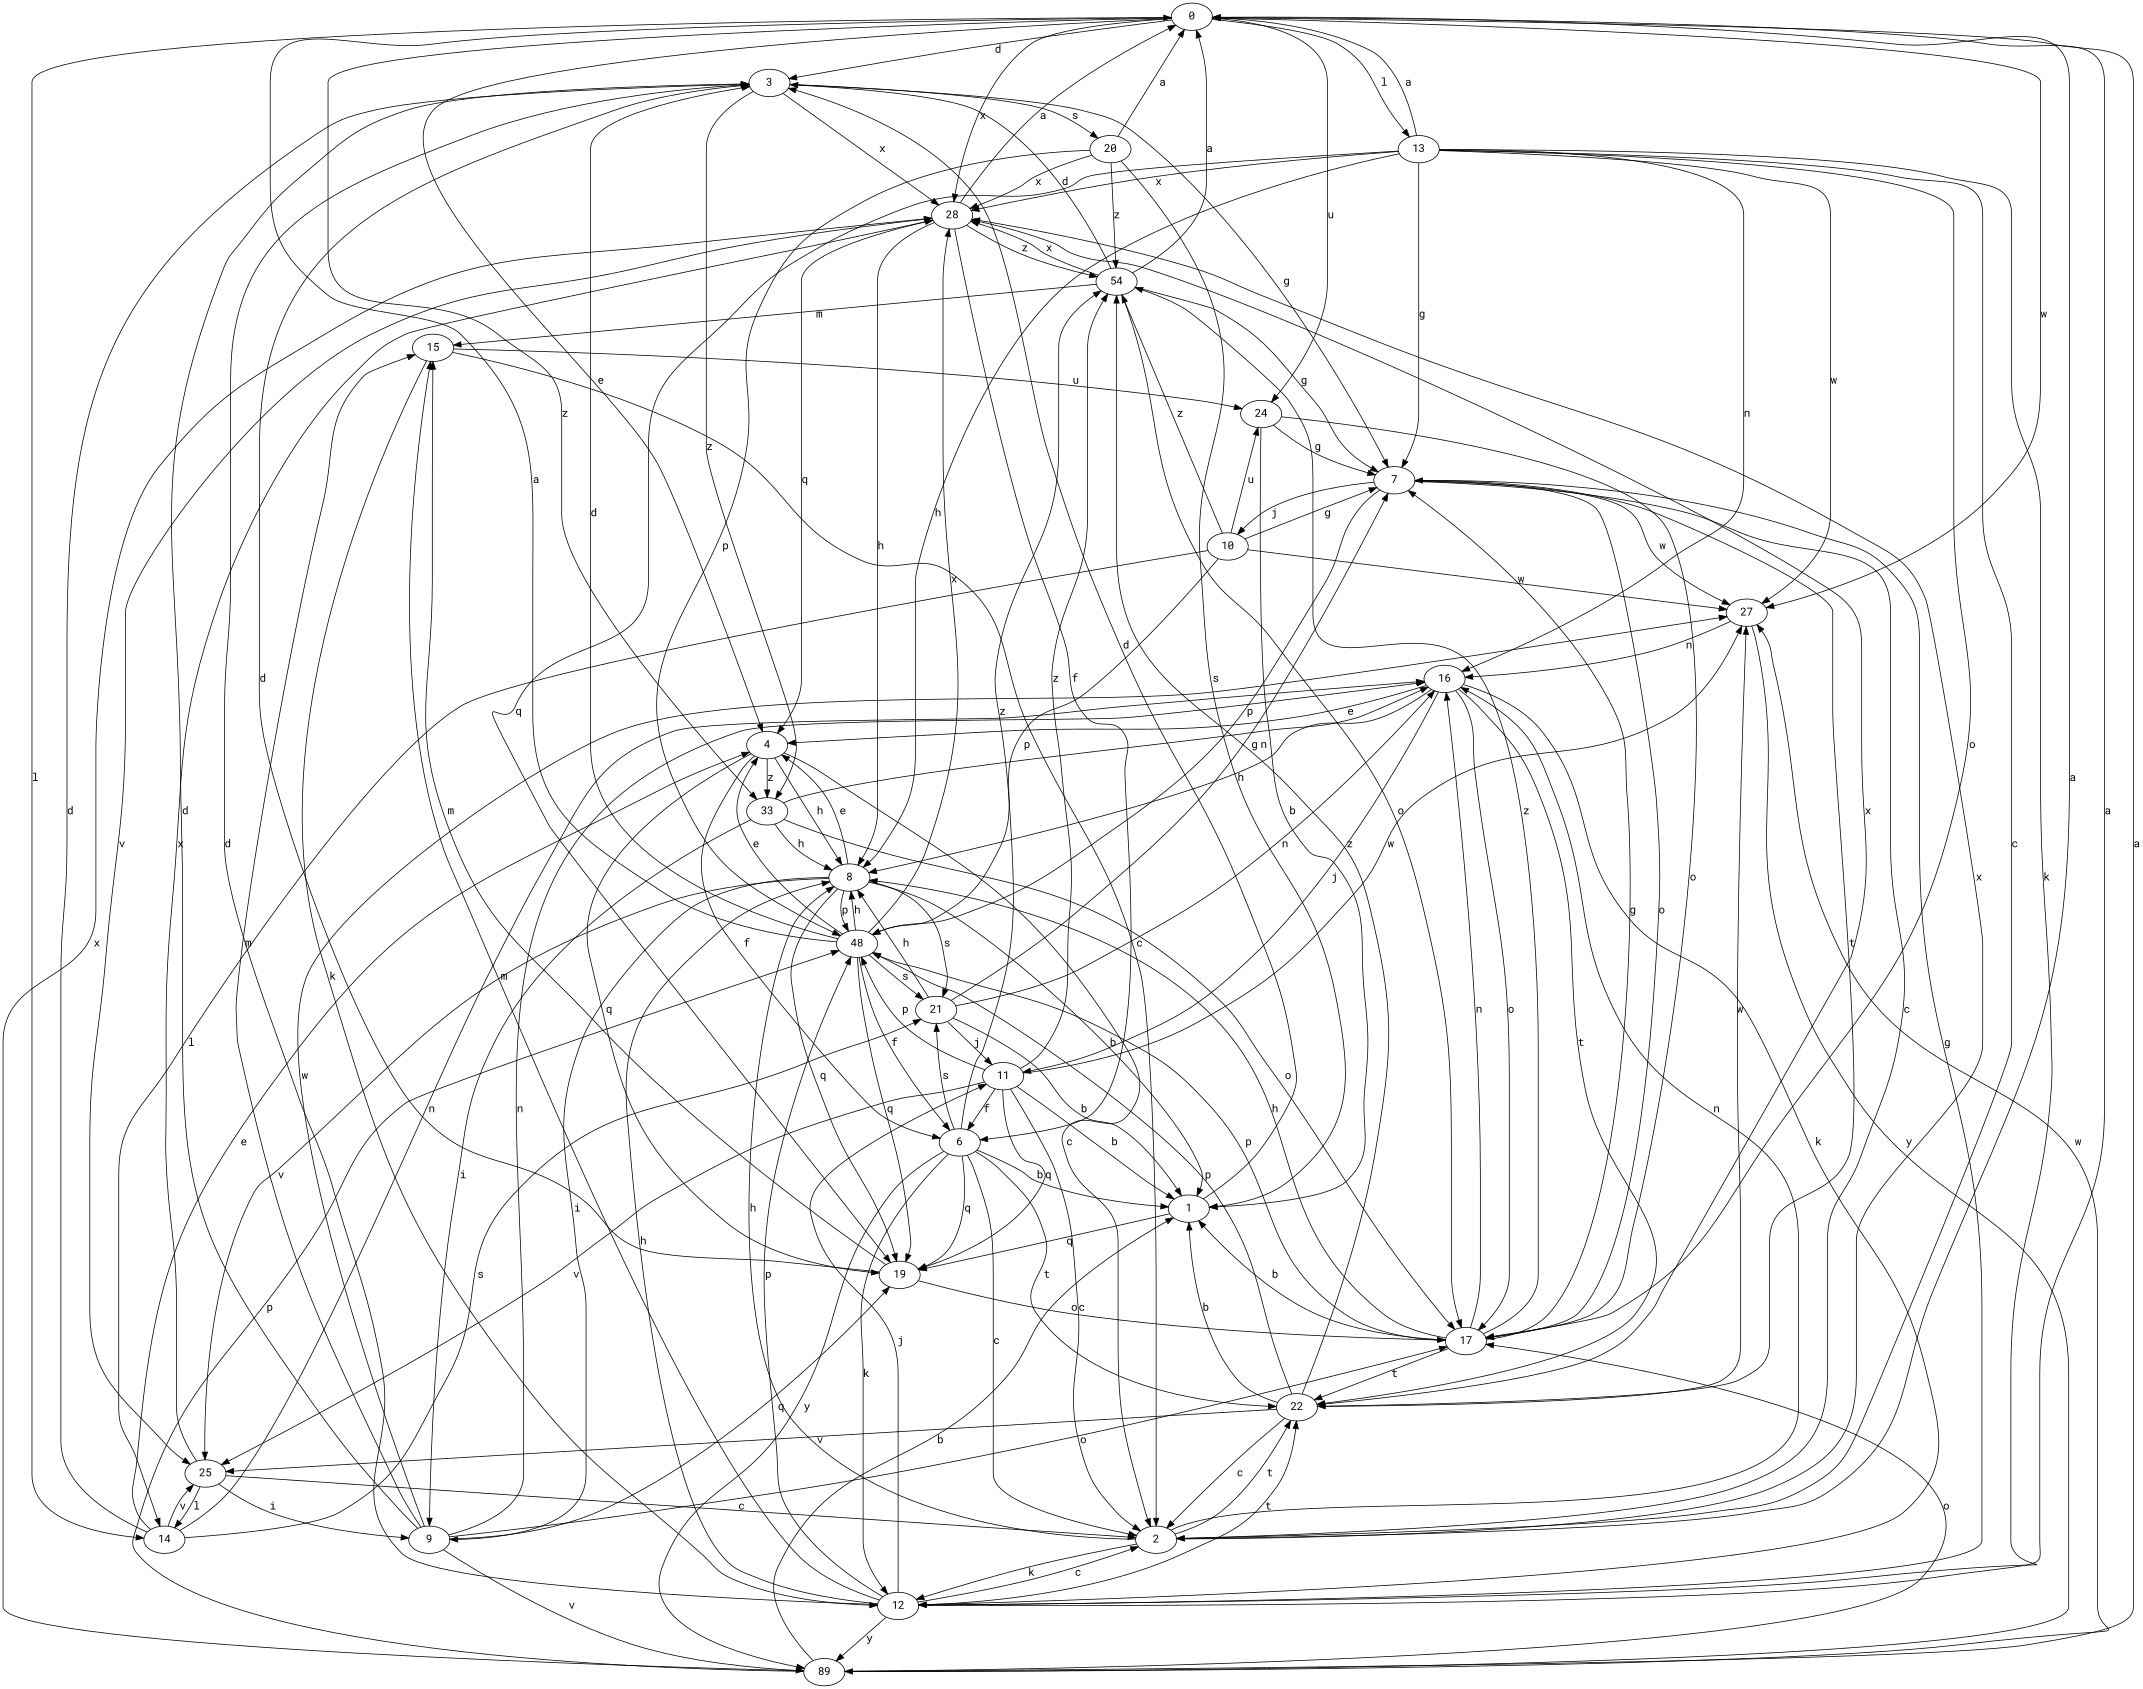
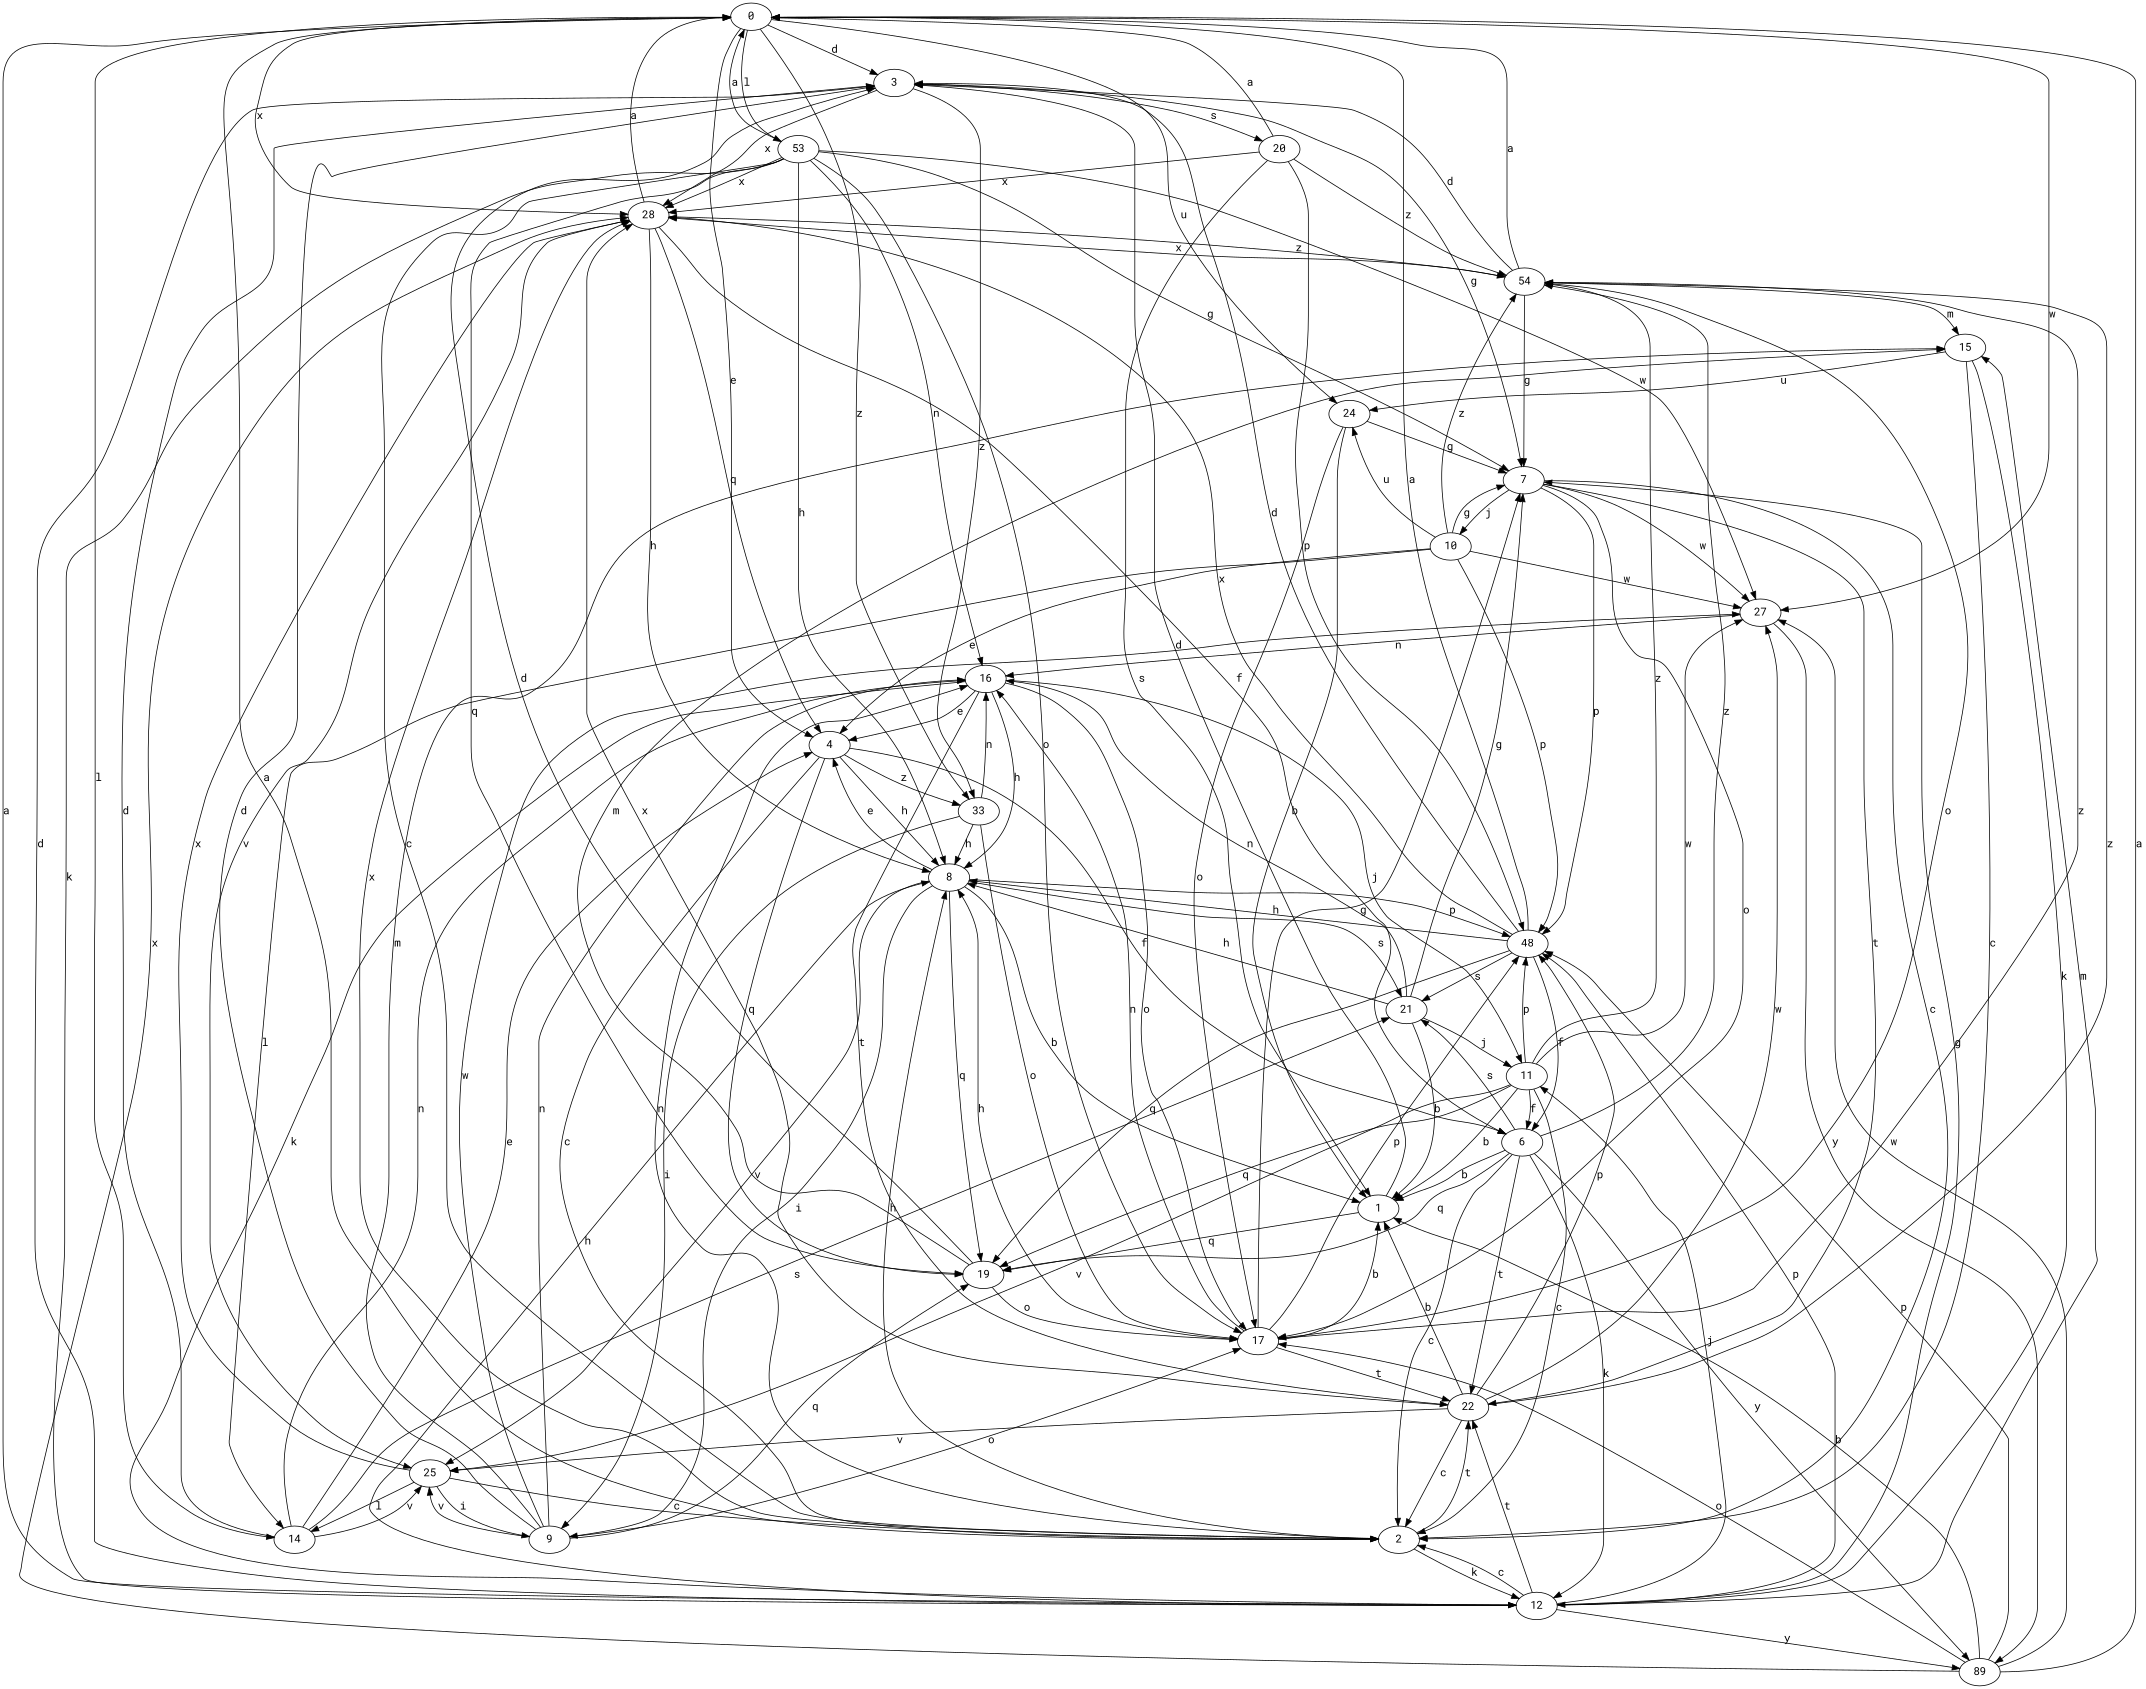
node "13": label "13" -> "53"
edge "48" -> "4": now "10" -> "4"
edge "9" -> "89": now "9" -> "25"
